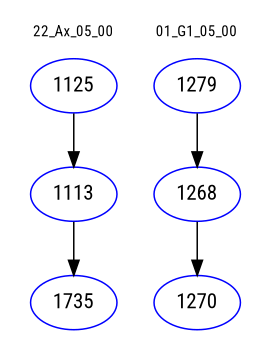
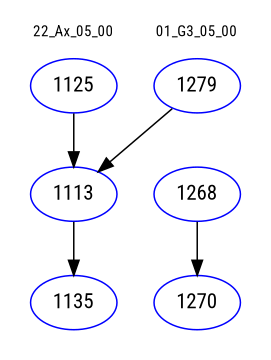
cluster "01_G1_05_00": label "01_G1_05_00" -> "01_G3_05_00"
edge "1279" -> "1268": now "1279" -> "1113"
node "1735": label "1735" -> "1135"
